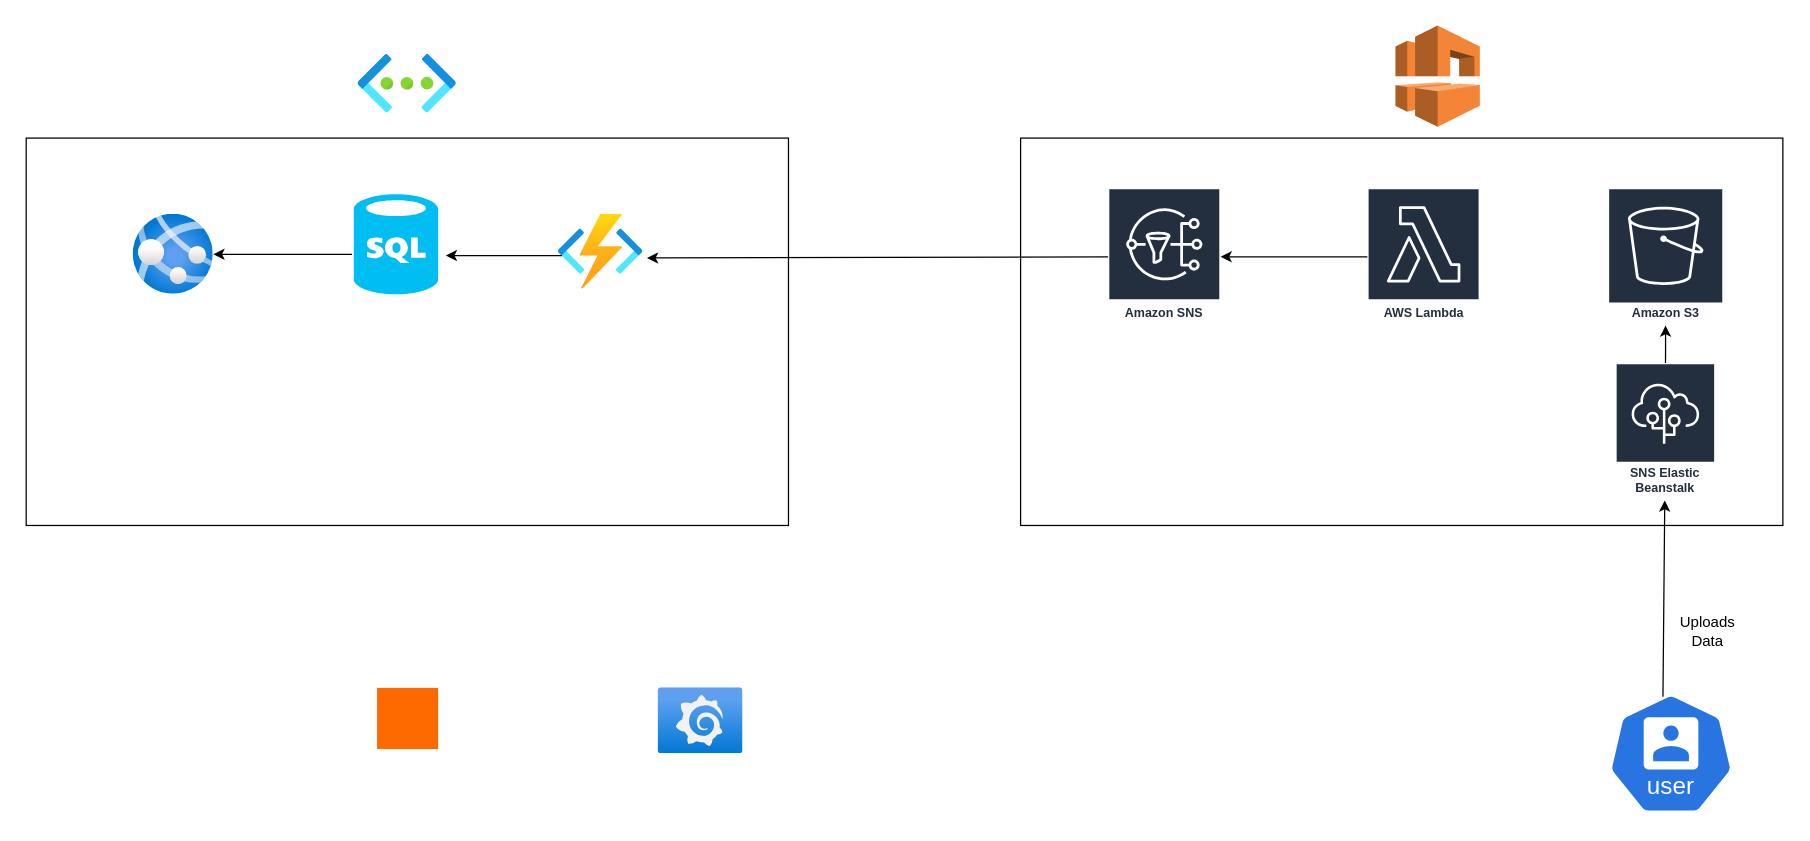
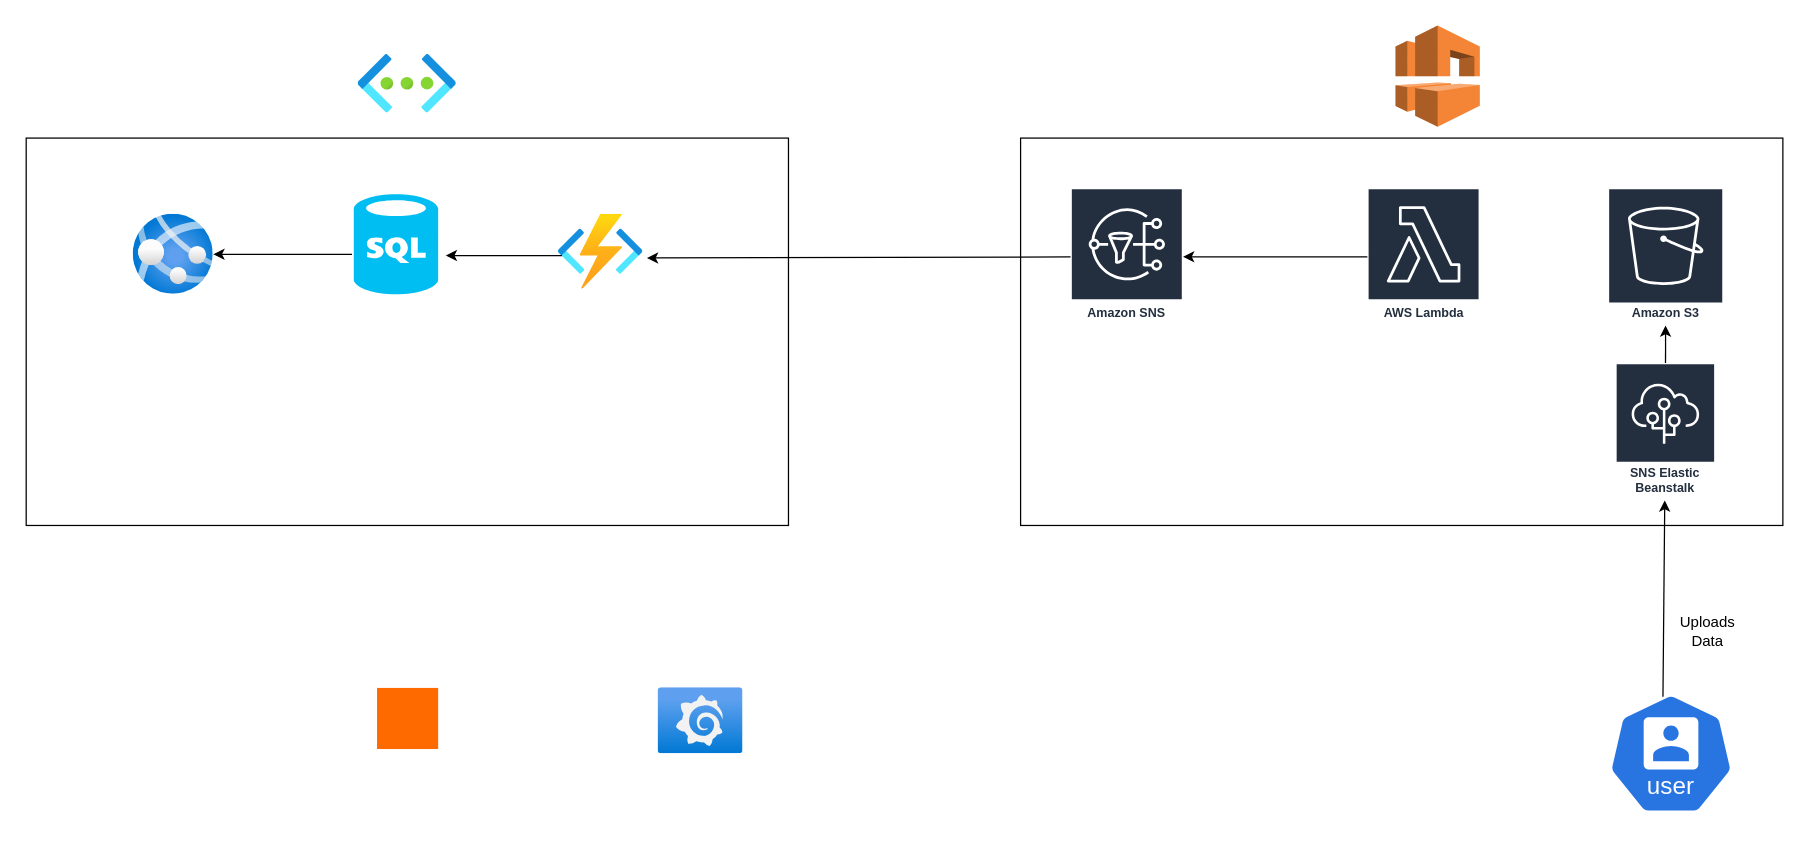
node "Amazon SNS": moved (1164, 257) -> (1127, 257)
